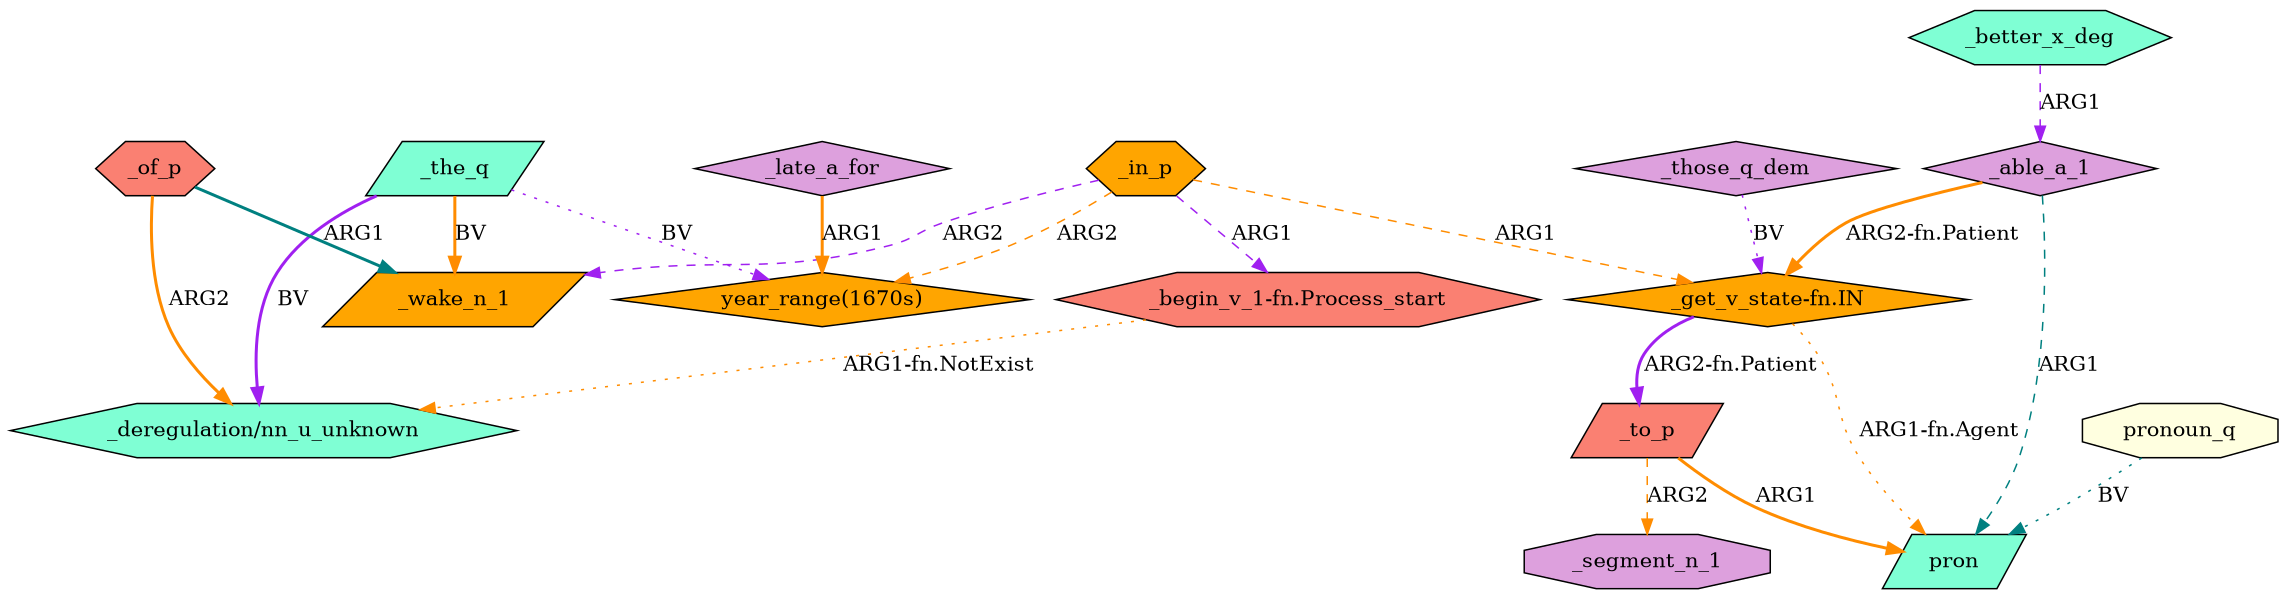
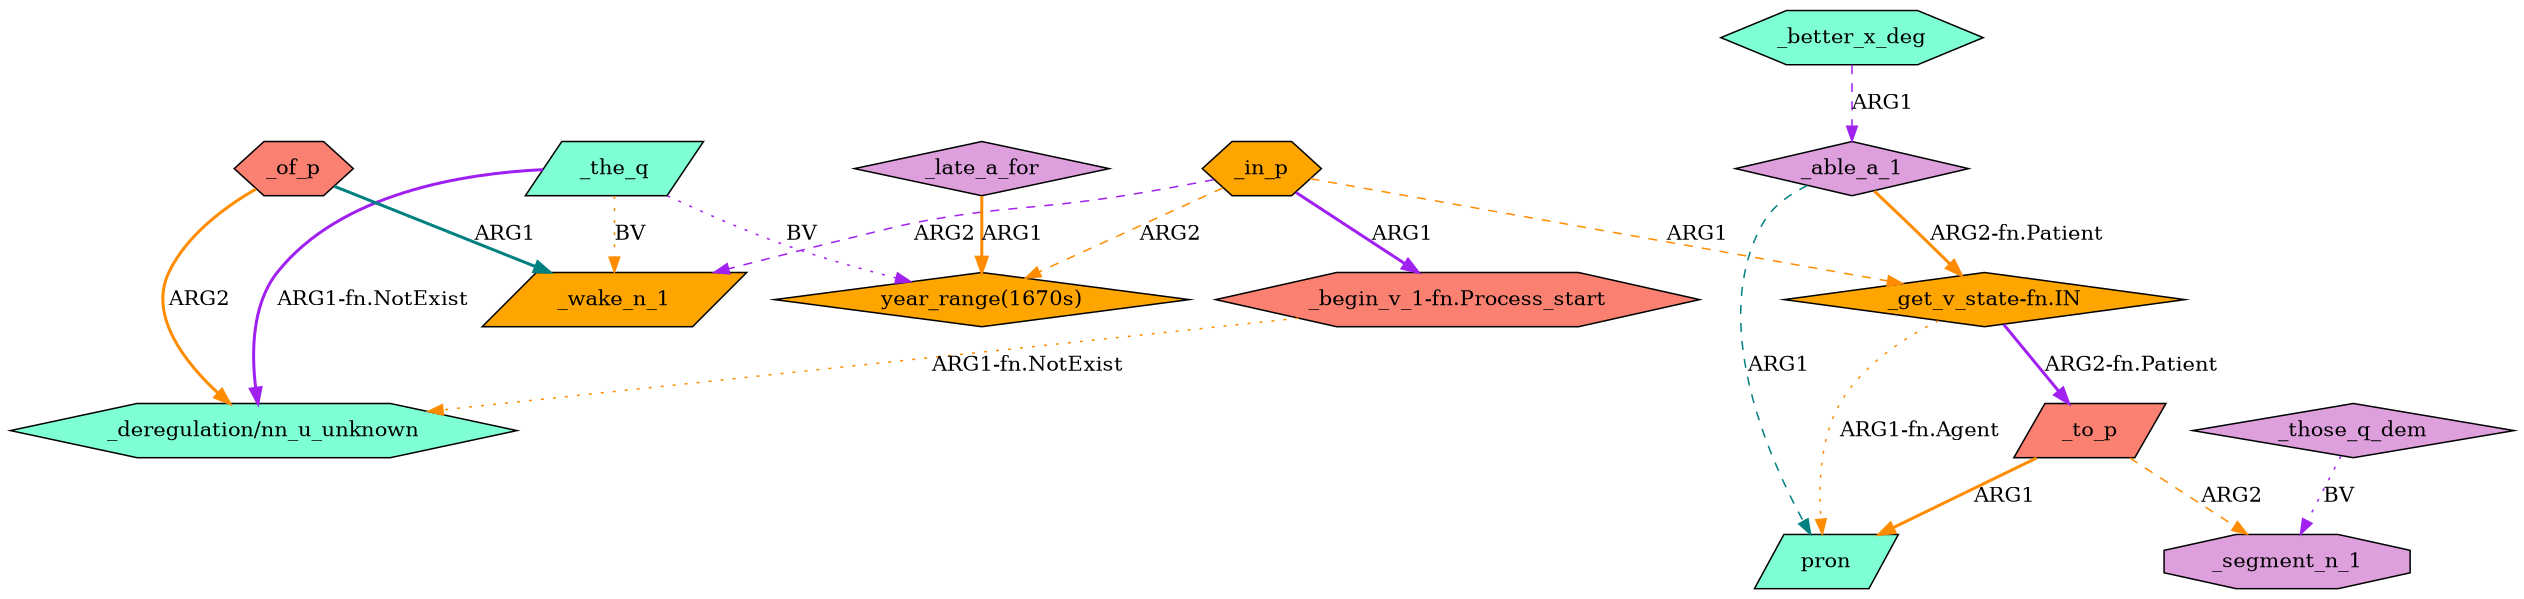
edge "_those_q_dem" -> "_get_v_state-fn.IN": now "_those_q_dem" -> "_segment_n_1"
edge "_the_q" -> "_wake_n_1": style bold -> dotted
edge "_in_p" -> "_begin_v_1-fn.Process_start": style dashed -> bold
edge "_the_q" -> "_deregulation/nn_u_unknown": label "BV" -> "ARG1-fn.NotExist"
node "pronoun_q": removed
